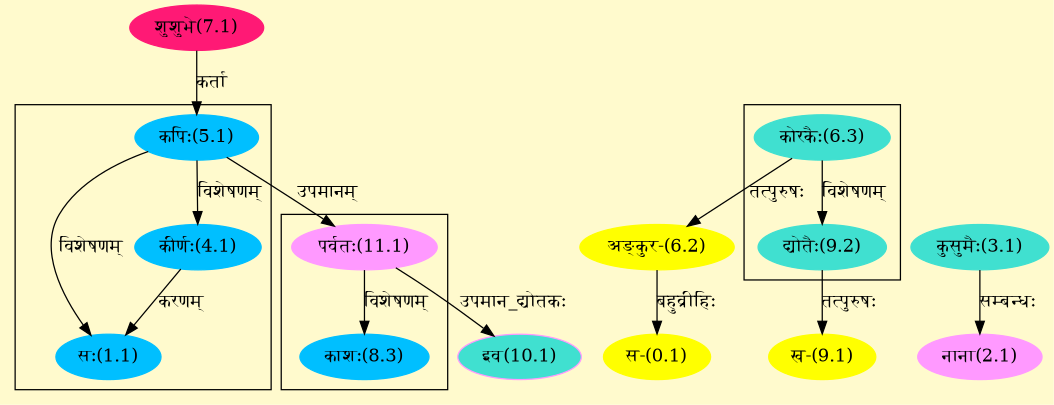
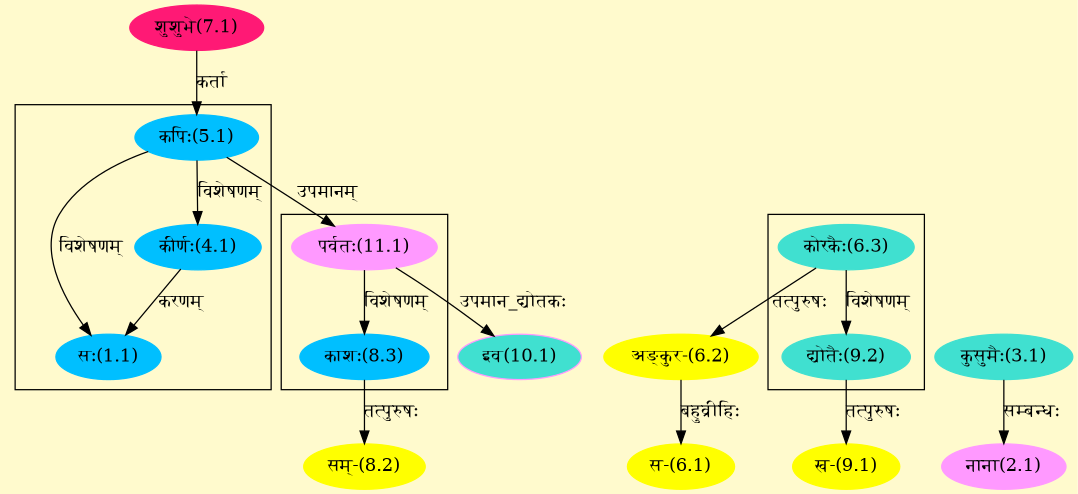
node "स-(0.1)": label "स-(0.1)" -> "स-(6.1)"
node "सम्-(8.2)": added
